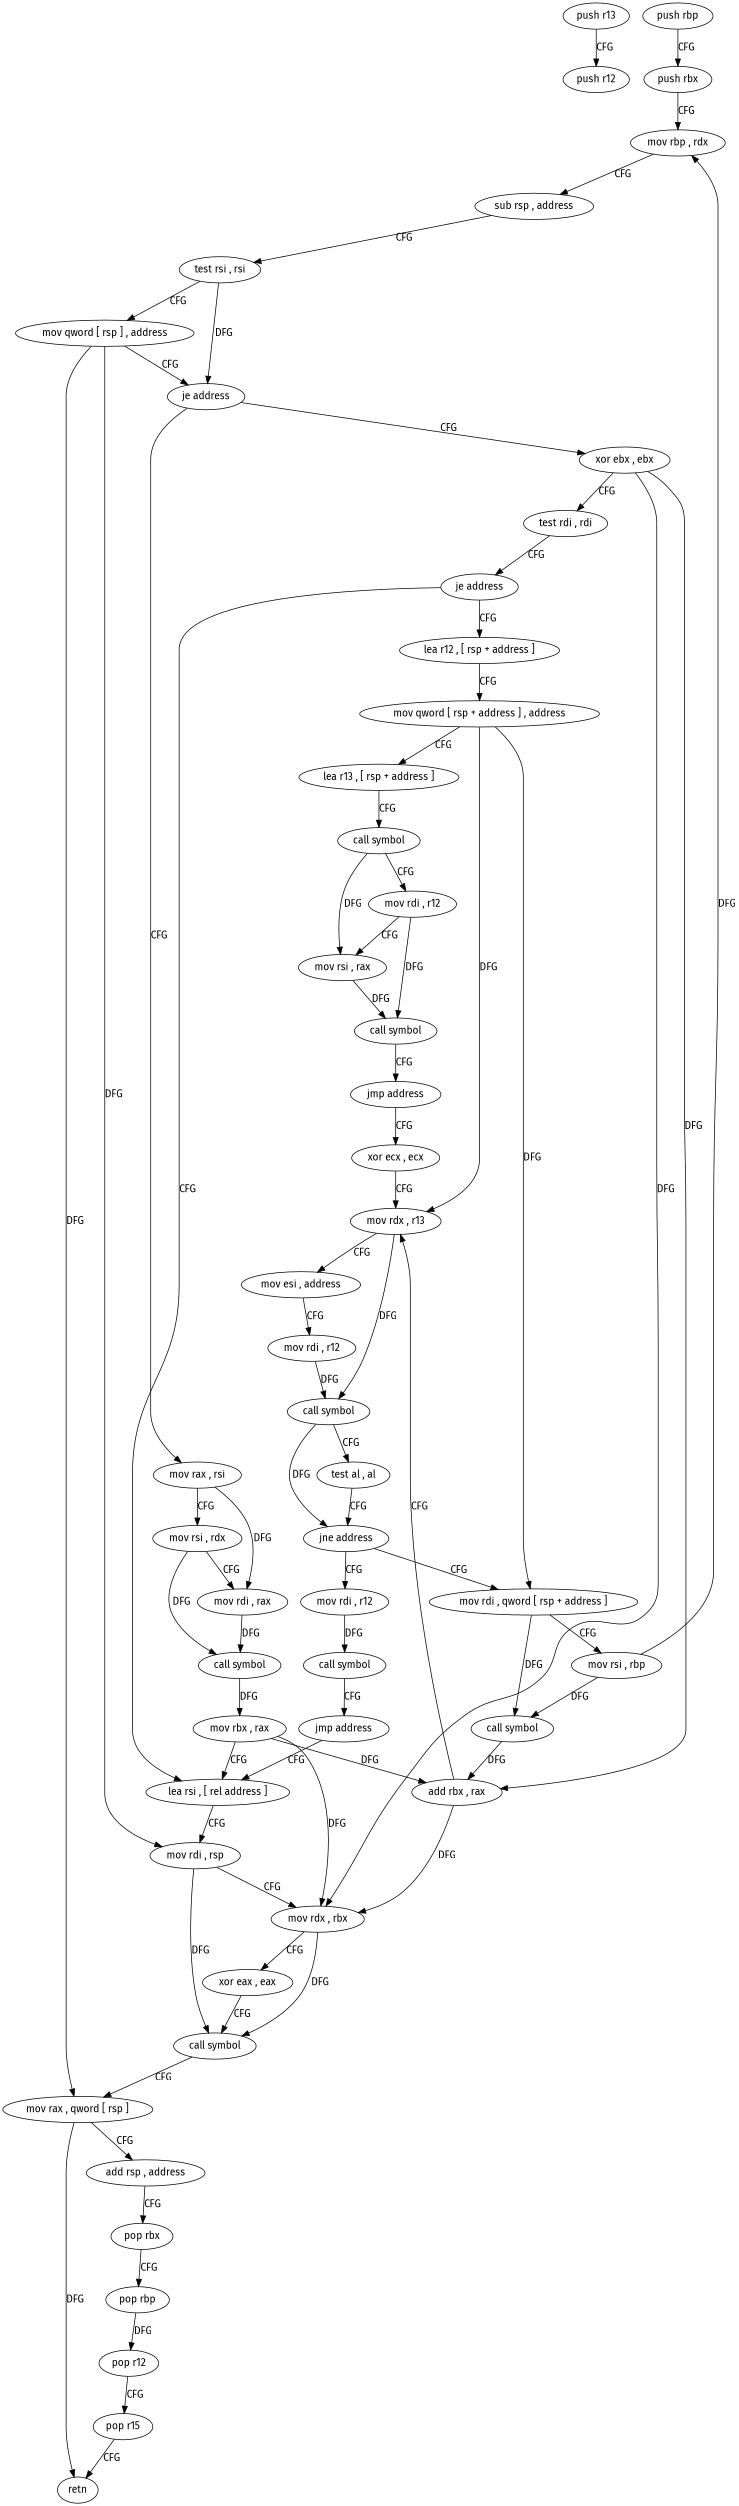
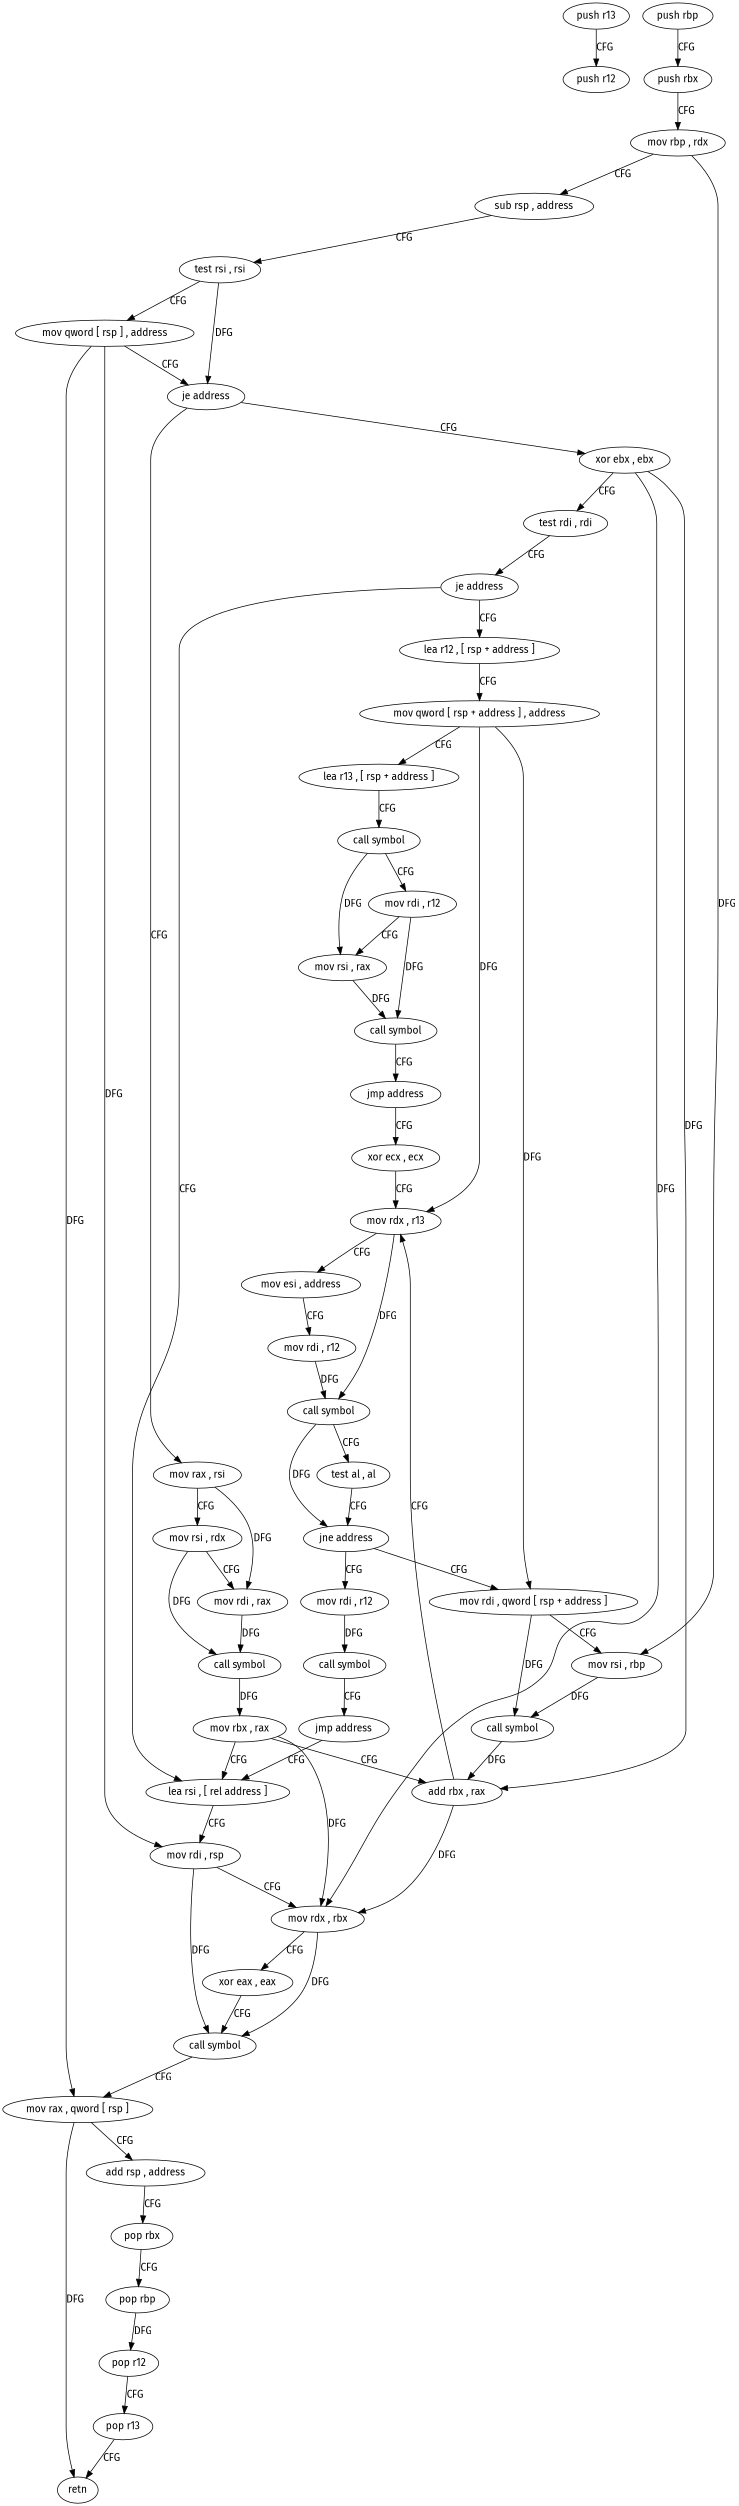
edge "mov rsi , rbp" -> "mov rbp , rdx": reversed
edge "mov rbx , rax" -> "add rbx , rax": label "DFG" -> "CFG"
node "pop r15": label "pop r15" -> "pop r13"
